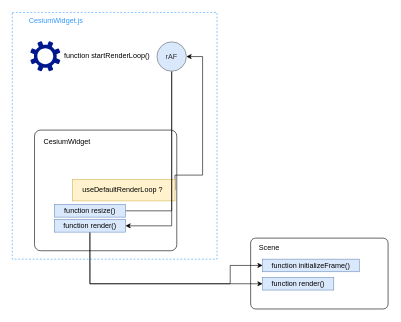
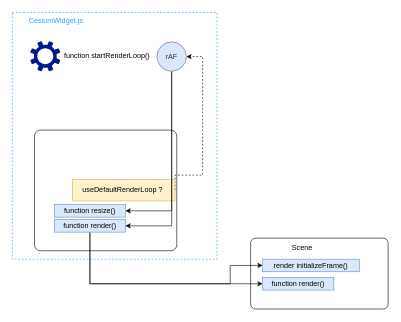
edge "useDefaultRenderLoop ?" -> "rAF": style solid -> dashed
node "CesiumWidget": removed
edge "rAF" -- "function resize()": arrowhead none -> classic
node "Scene": moved (269, 248) -> (302, 248)
node "function initializeFrame()": label "function initializeFrame()" -> "render initializeFrame()"
